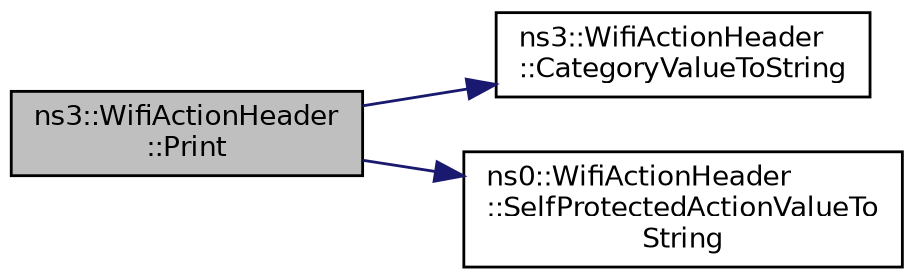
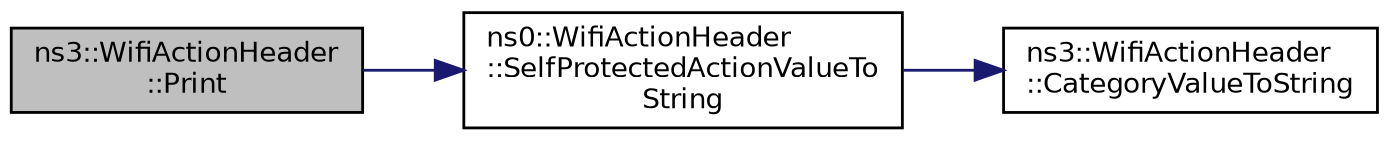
edge "ns3::WifiActionHeader ::Print" -> "ns3::WifiActionHeader ::CategoryValueToString": now "ns0::WifiActionHeader ::SelfProtectedActionValueTo String" -> "ns3::WifiActionHeader ::CategoryValueToString"
